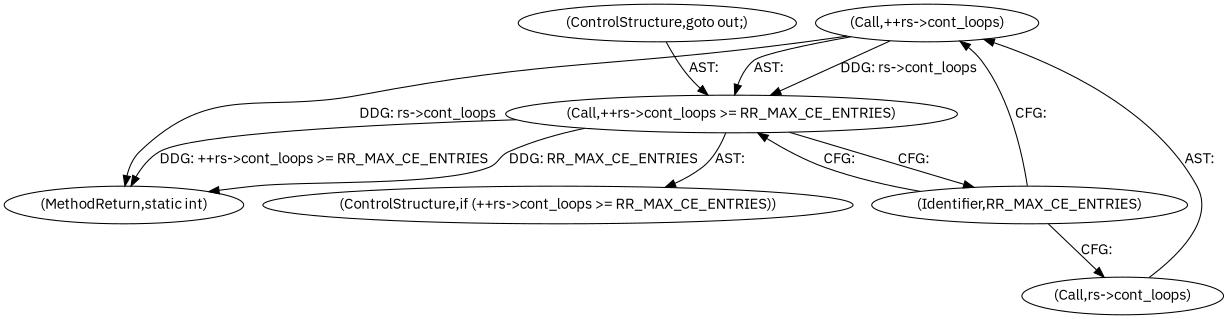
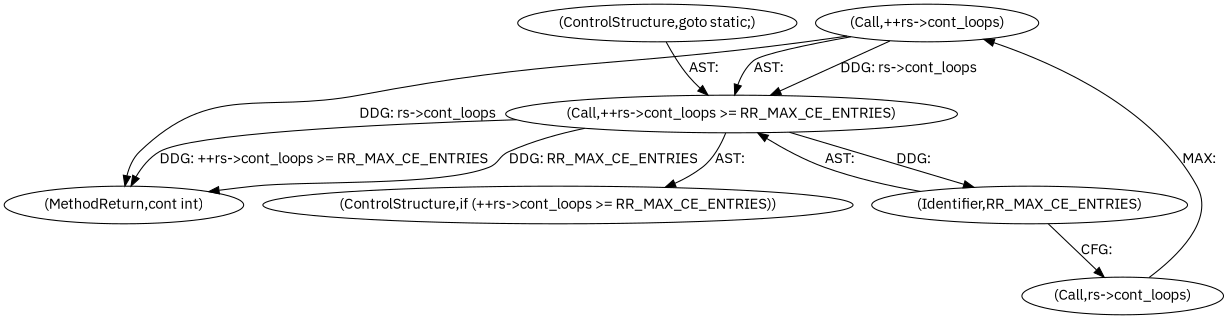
node "(ControlStructure,goto out;)": label "(ControlStructure,goto out;)" -> "(ControlStructure,goto static;)"
edge "(Identifier,RR_MAX_CE_ENTRIES)" -> "(Call,++rs->cont_loops)": removed, label "CFG:"
edge "(Identifier,RR_MAX_CE_ENTRIES)" -> "(Call,++rs->cont_loops >= RR_MAX_CE_ENTRIES)": label "CFG: " -> "AST: "
edge "(Call,++rs->cont_loops >= RR_MAX_CE_ENTRIES)" -> "(Identifier,RR_MAX_CE_ENTRIES)": label "CFG: " -> "DDG: "
edge "(Call,rs->cont_loops)" -> "(Call,++rs->cont_loops)": label "AST: " -> "MAX: "
node "(MethodReturn,static int)": label "(MethodReturn,static int)" -> "(MethodReturn,cont int)"
